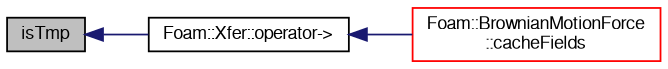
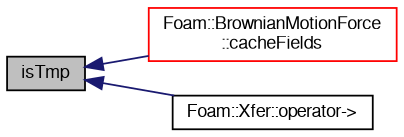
edge "Foam::BrownianMotionForce ::cacheFields" -> "Foam::Xfer::operator->": now "Foam::BrownianMotionForce ::cacheFields" -> "isTmp"
